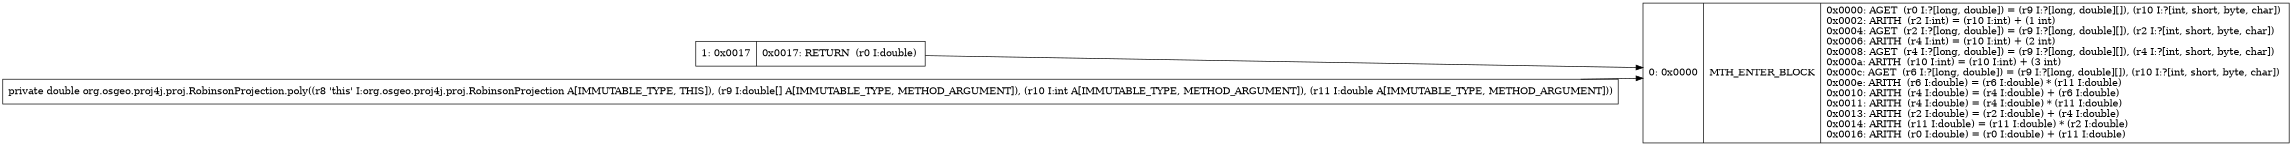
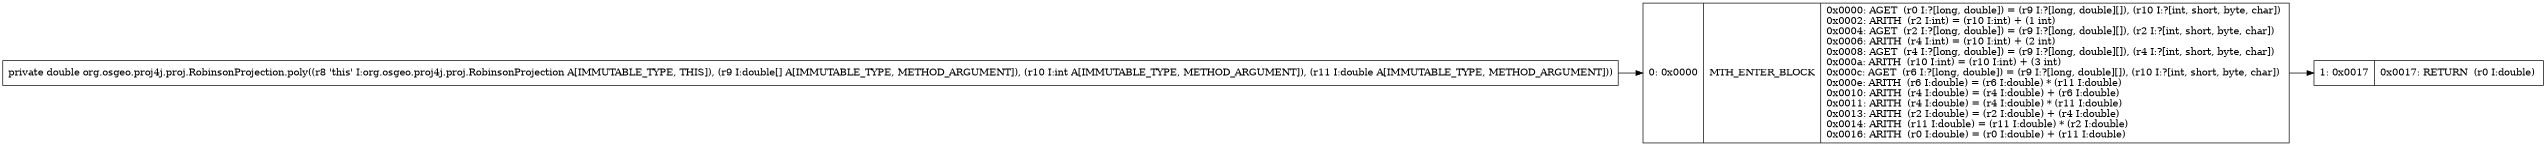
edge "1: 0x0017" -> "0: 0x0000": reversed
